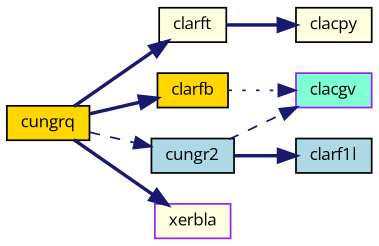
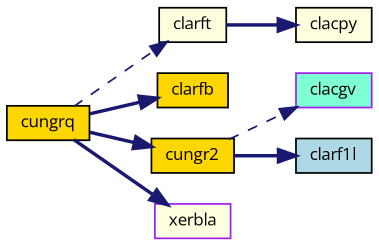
edge "cungrq" -> "clarft": style bold -> dashed
edge "clarfb" -> "clacgv": removed
edge "cungrq" -> "cungr2": style dashed -> bold
node "cungr2": fillcolor lightblue -> gold
